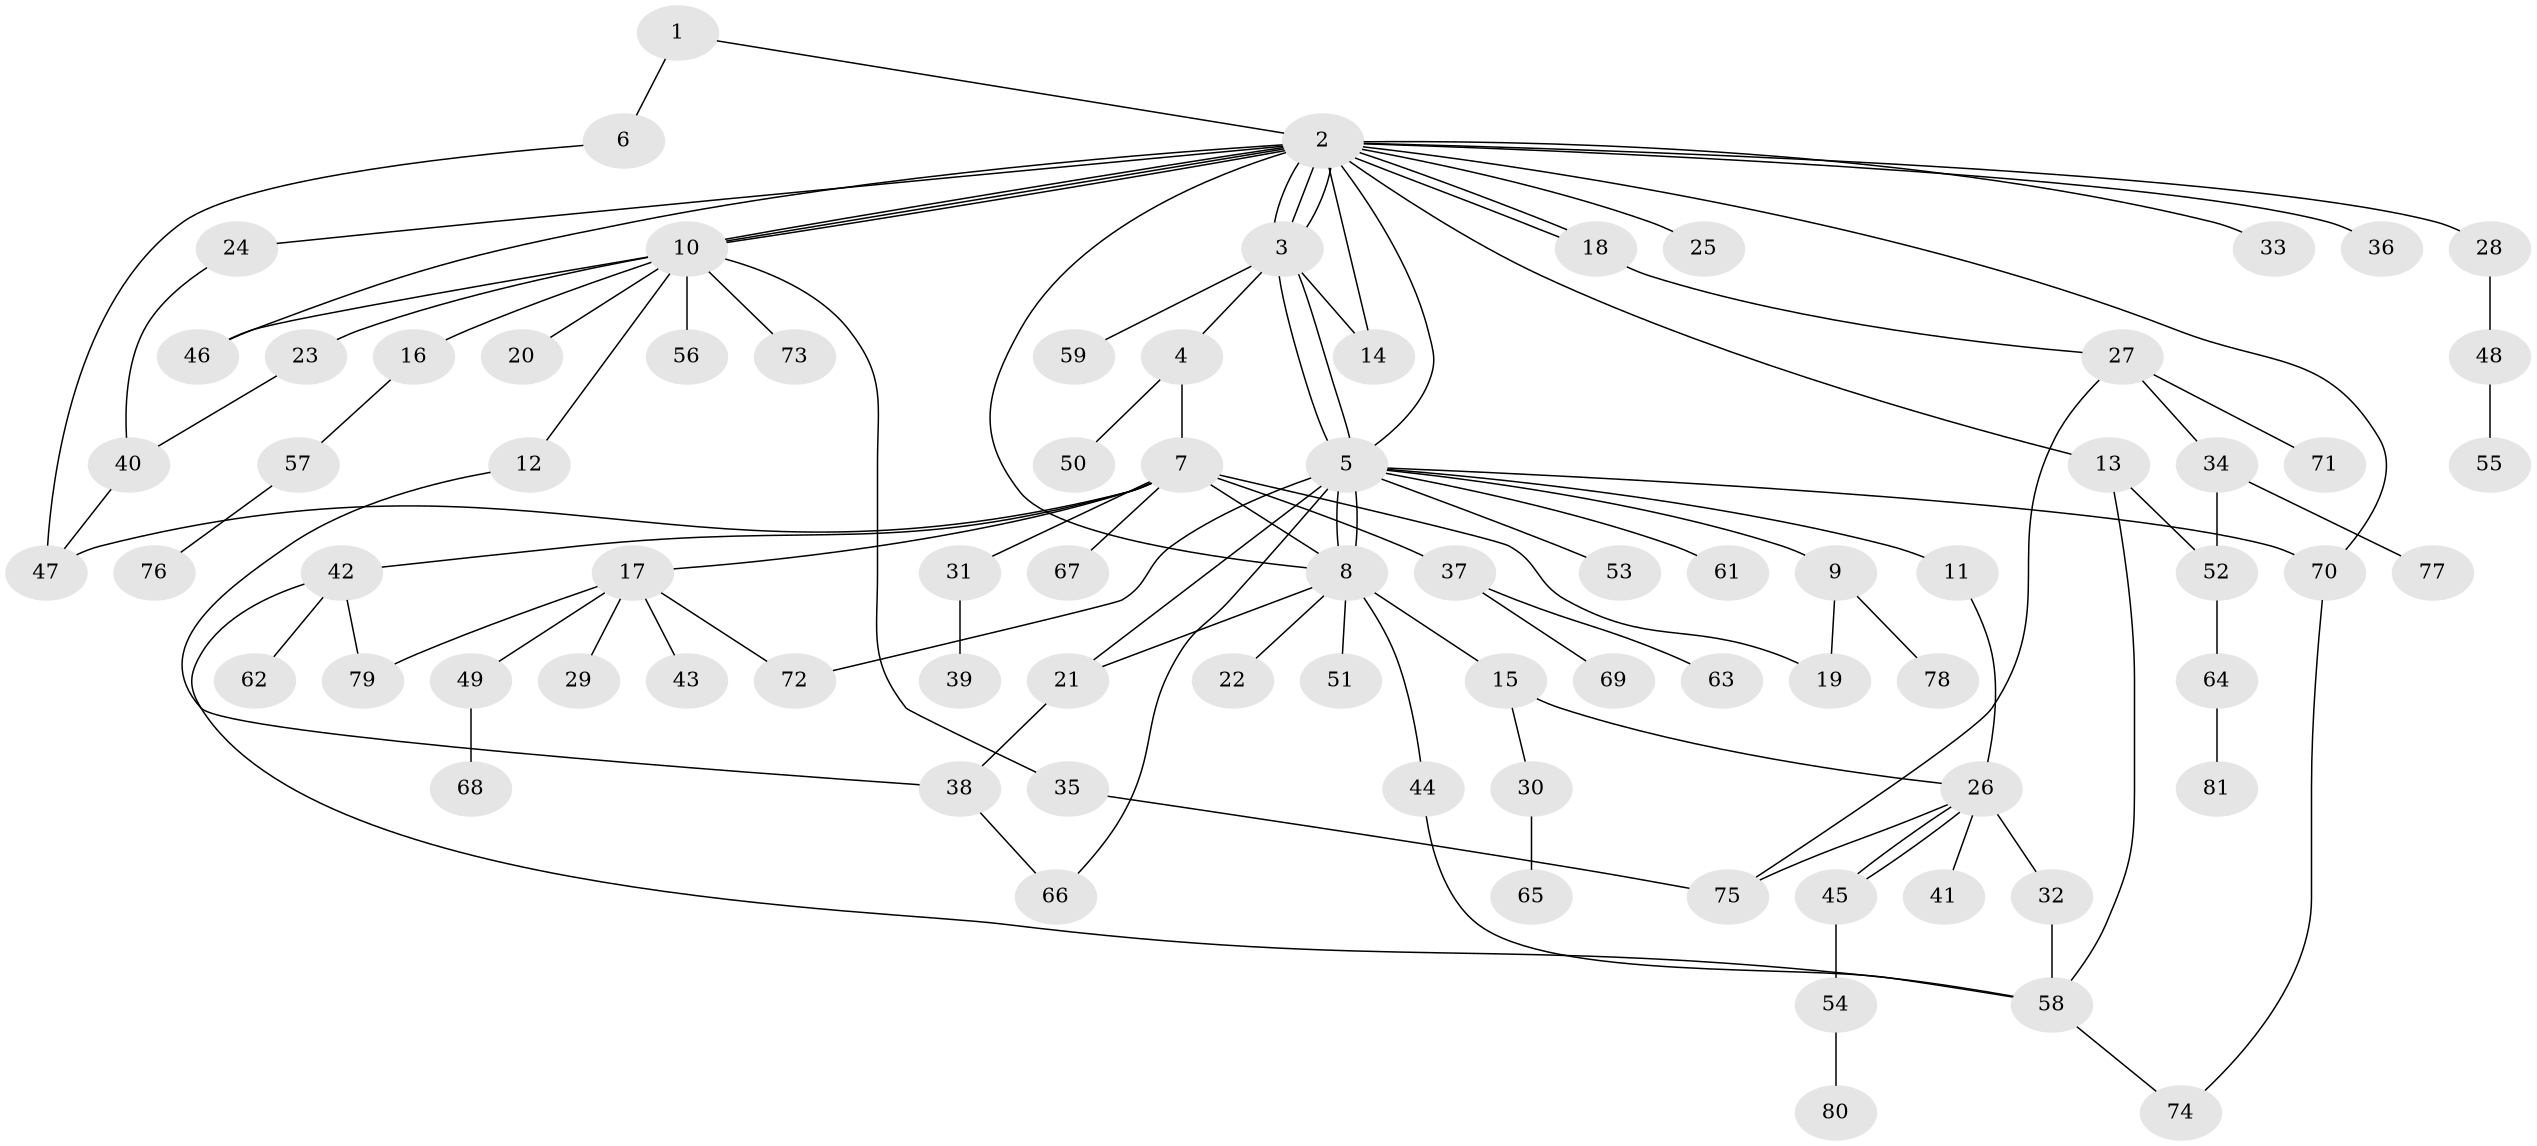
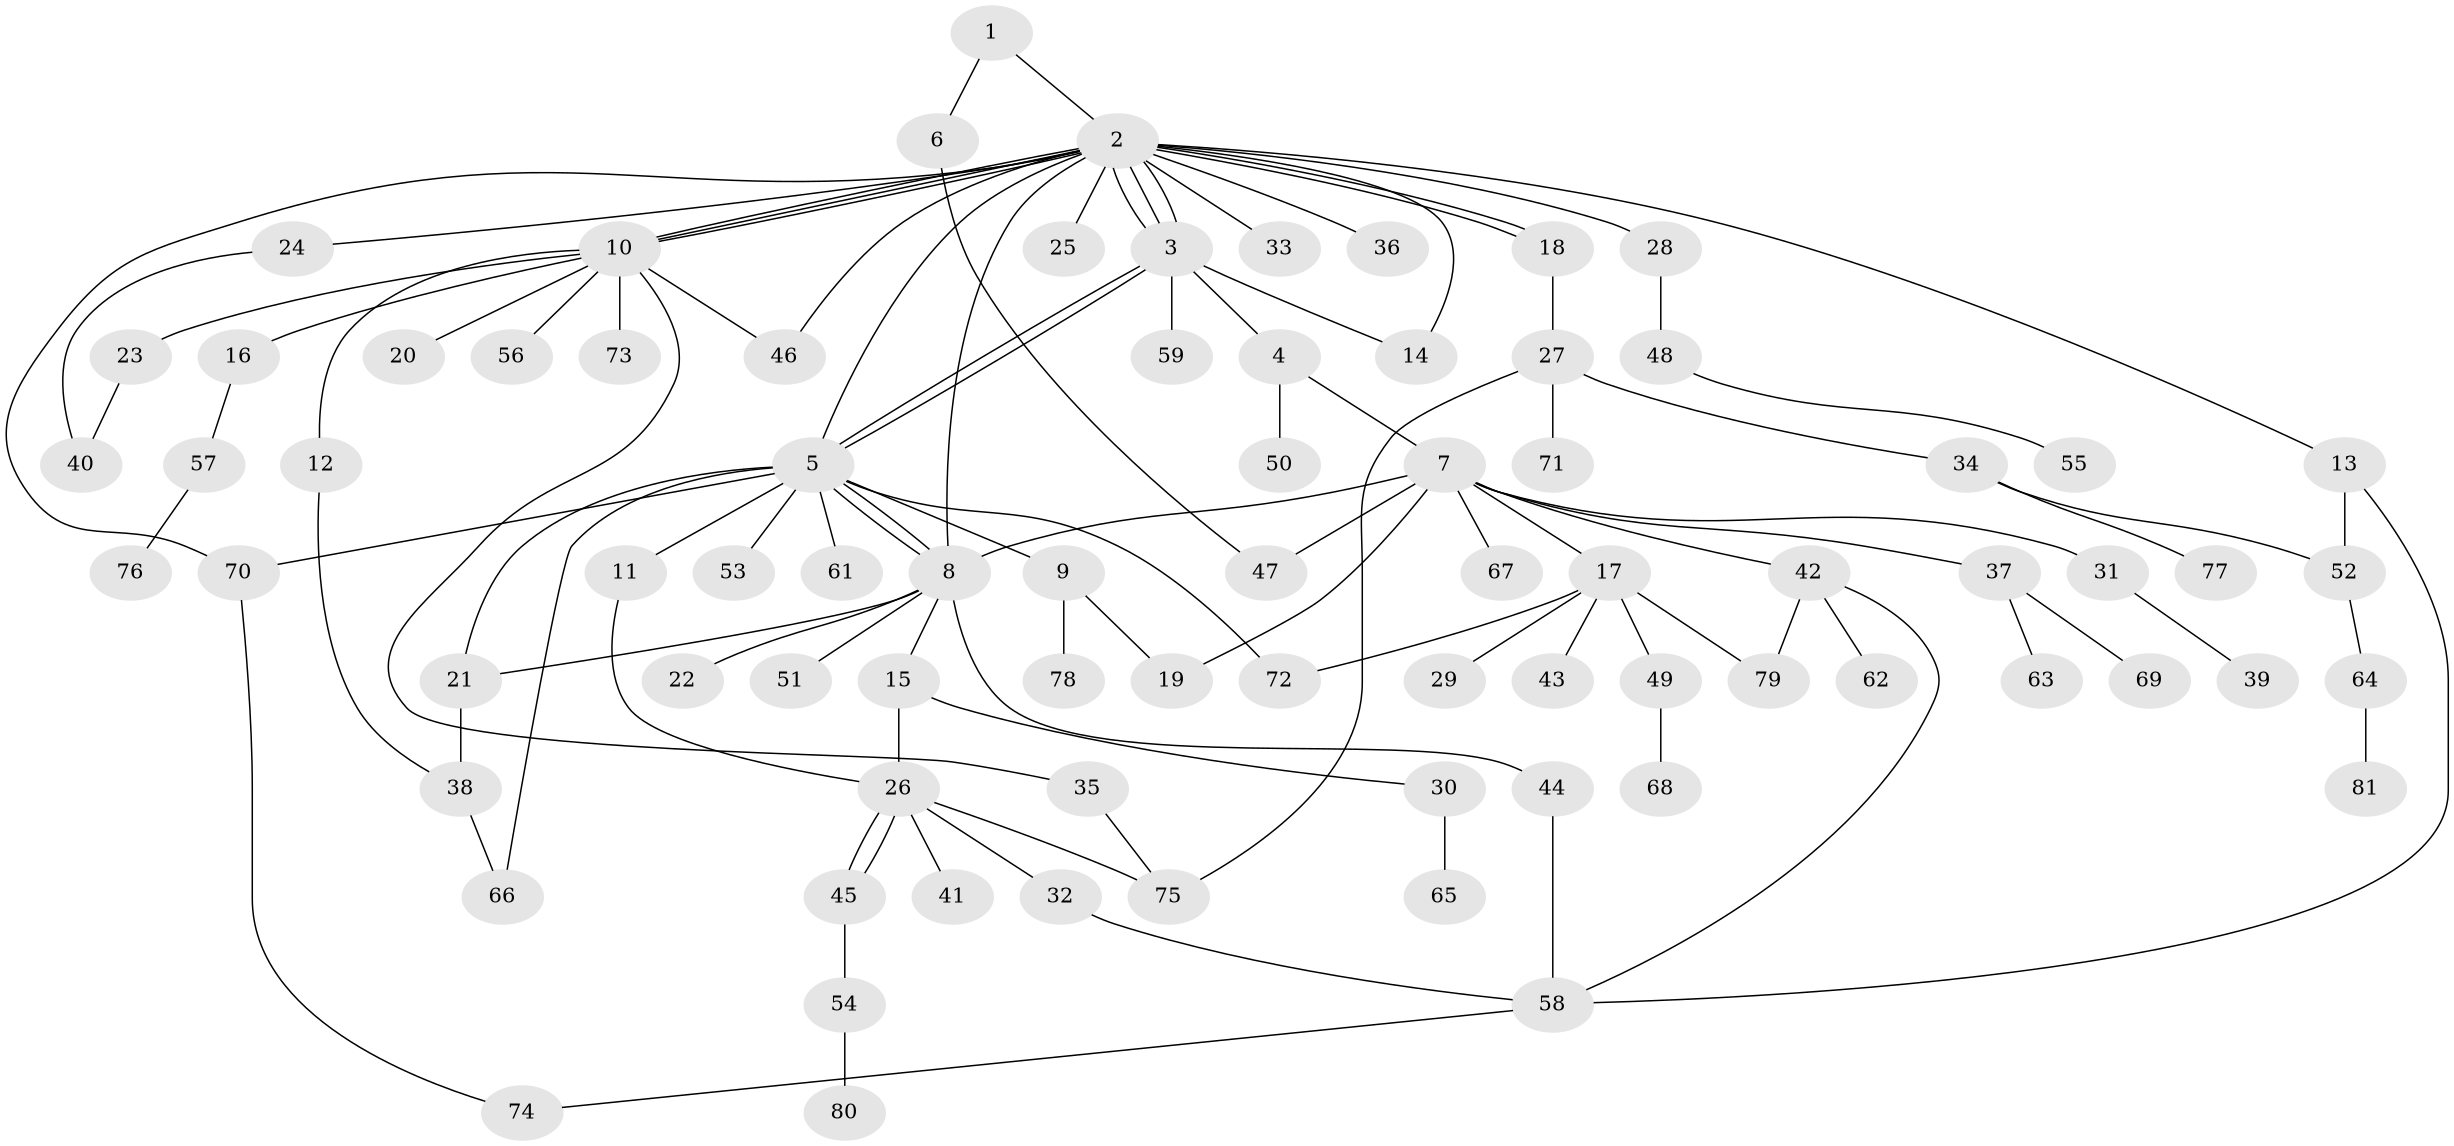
edge "40" -- "47": removed
